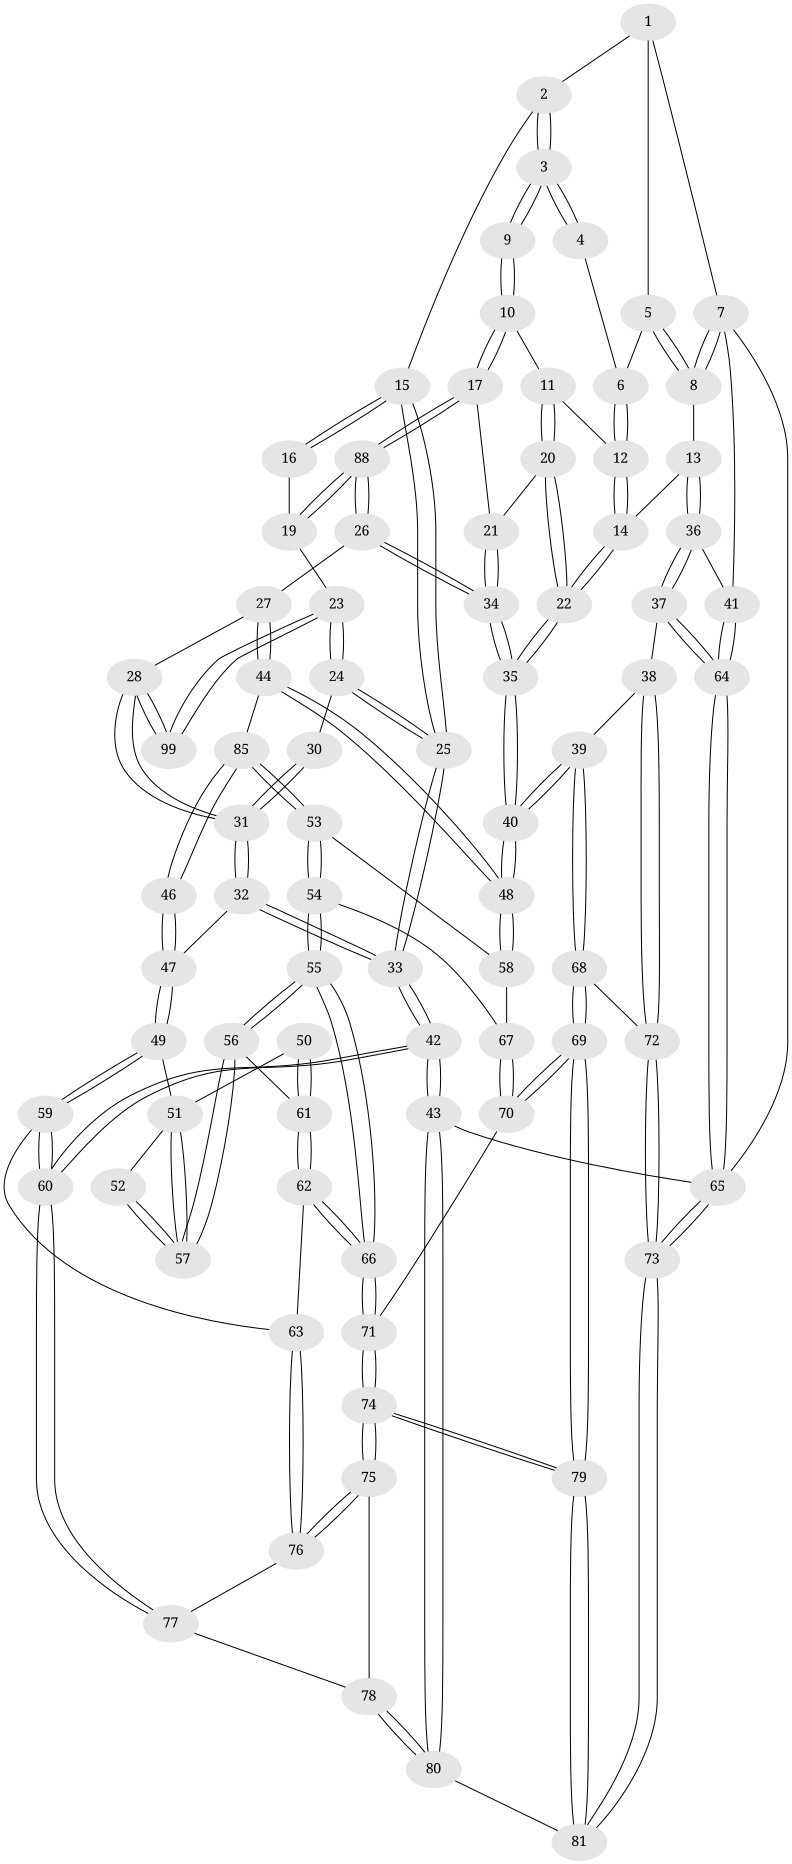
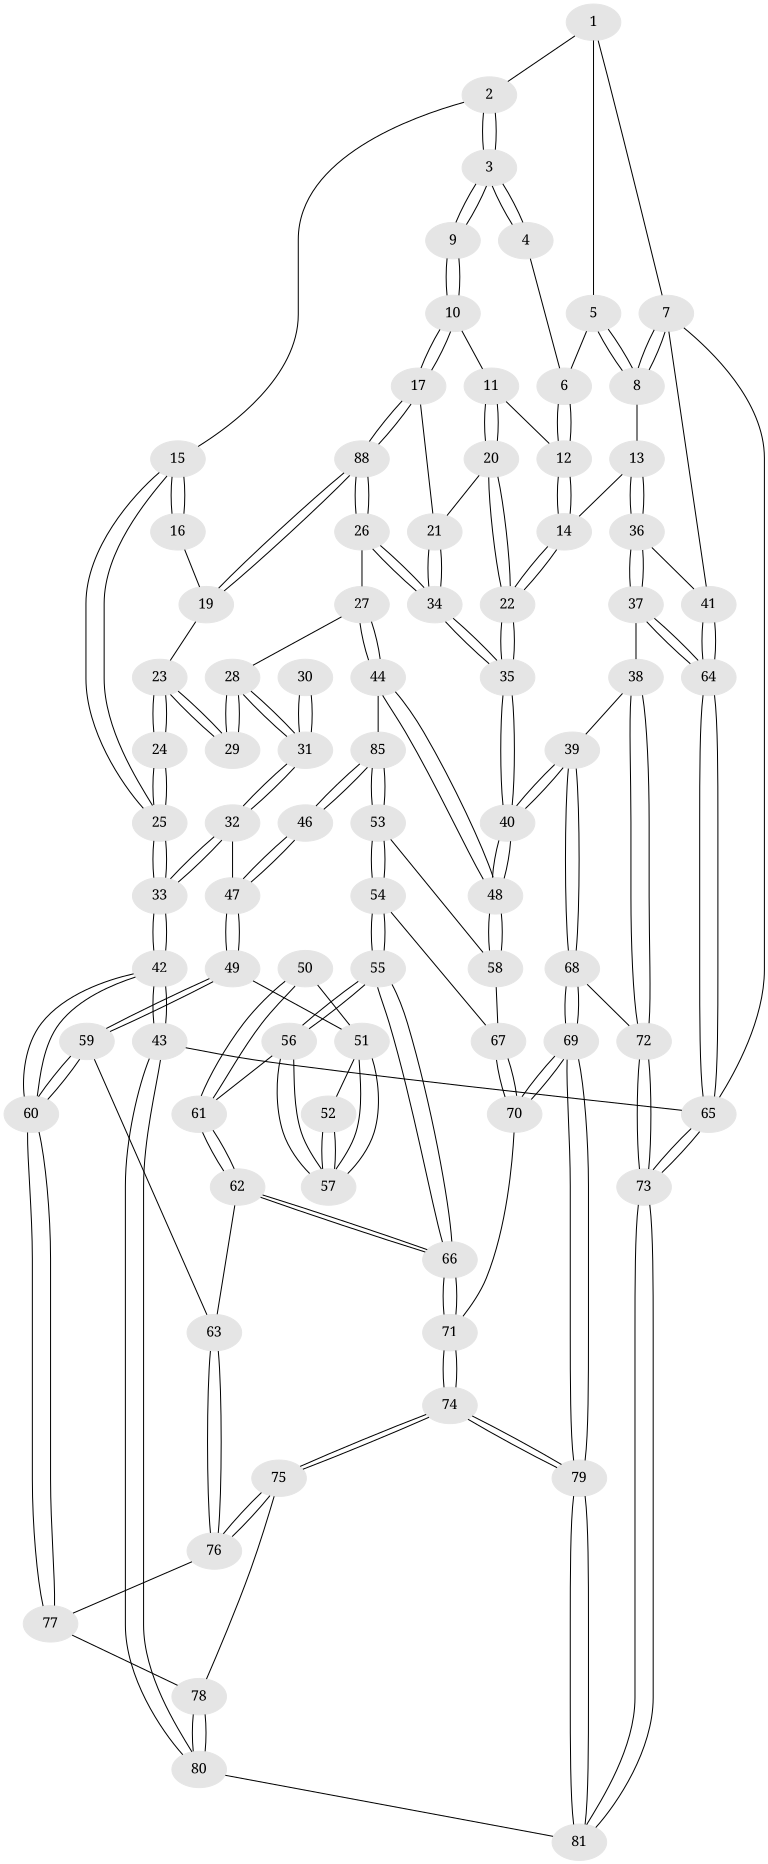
edge "24" -- "30": removed
node "99": label "99" -> "29"
